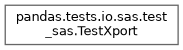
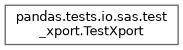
node "pandas.tests.io.sas.test _sas.TestXport": label "pandas.tests.io.sas.test _sas.TestXport" -> "pandas.tests.io.sas.test _xport.TestXport"
